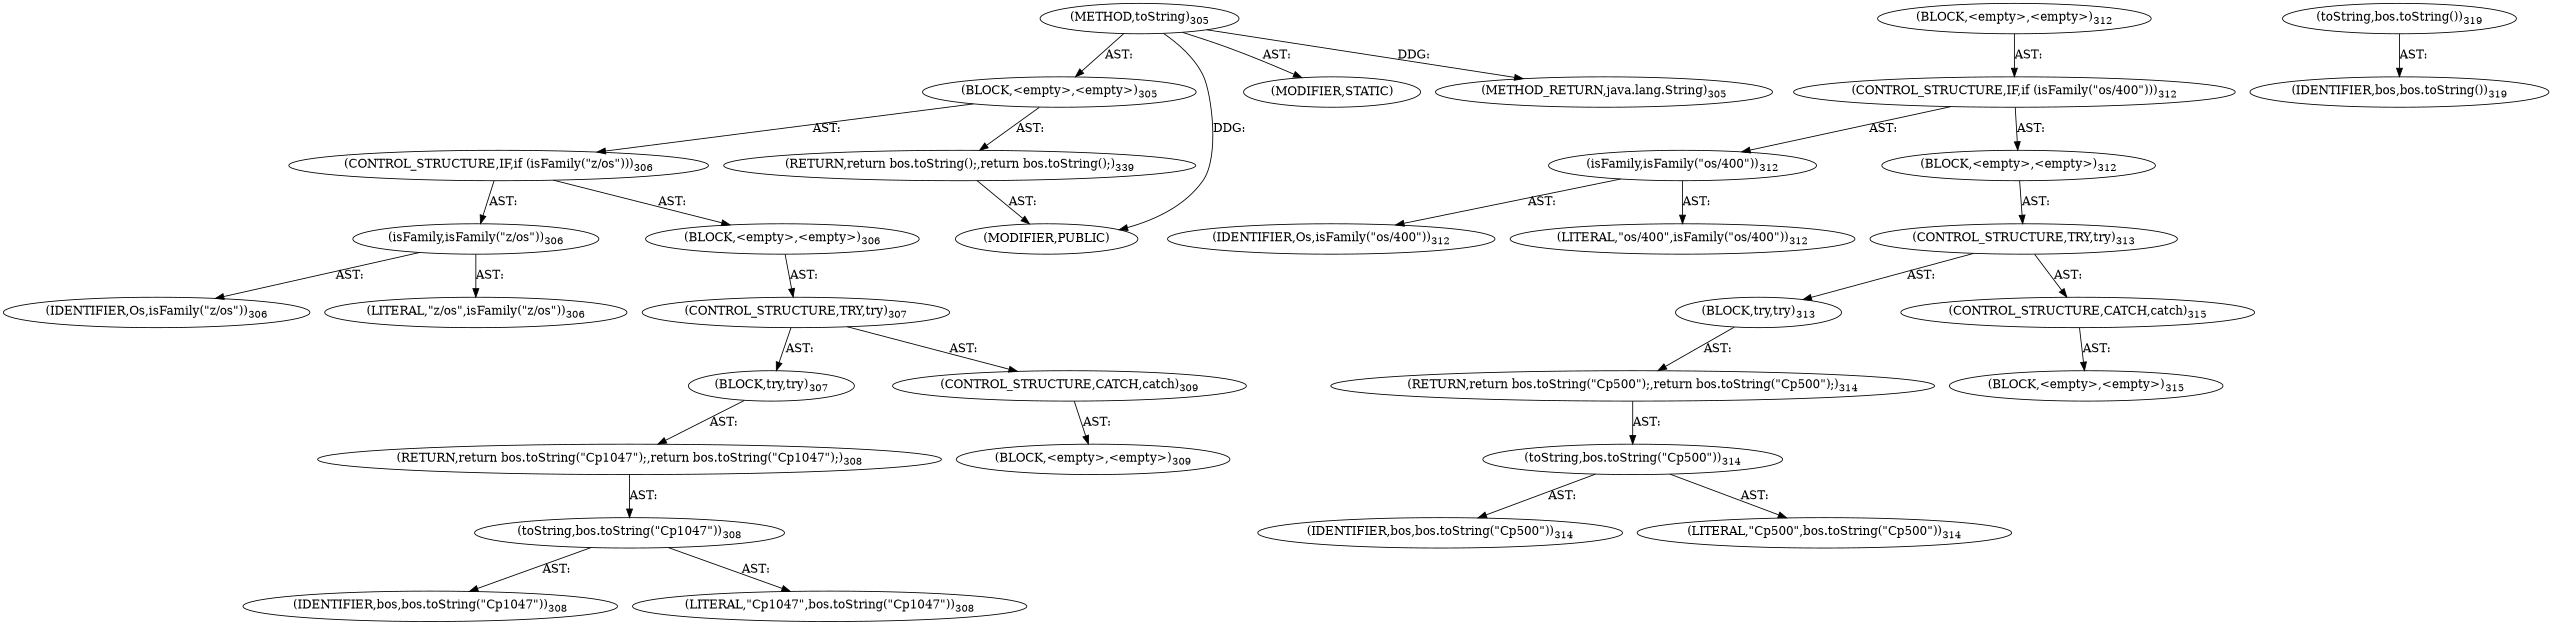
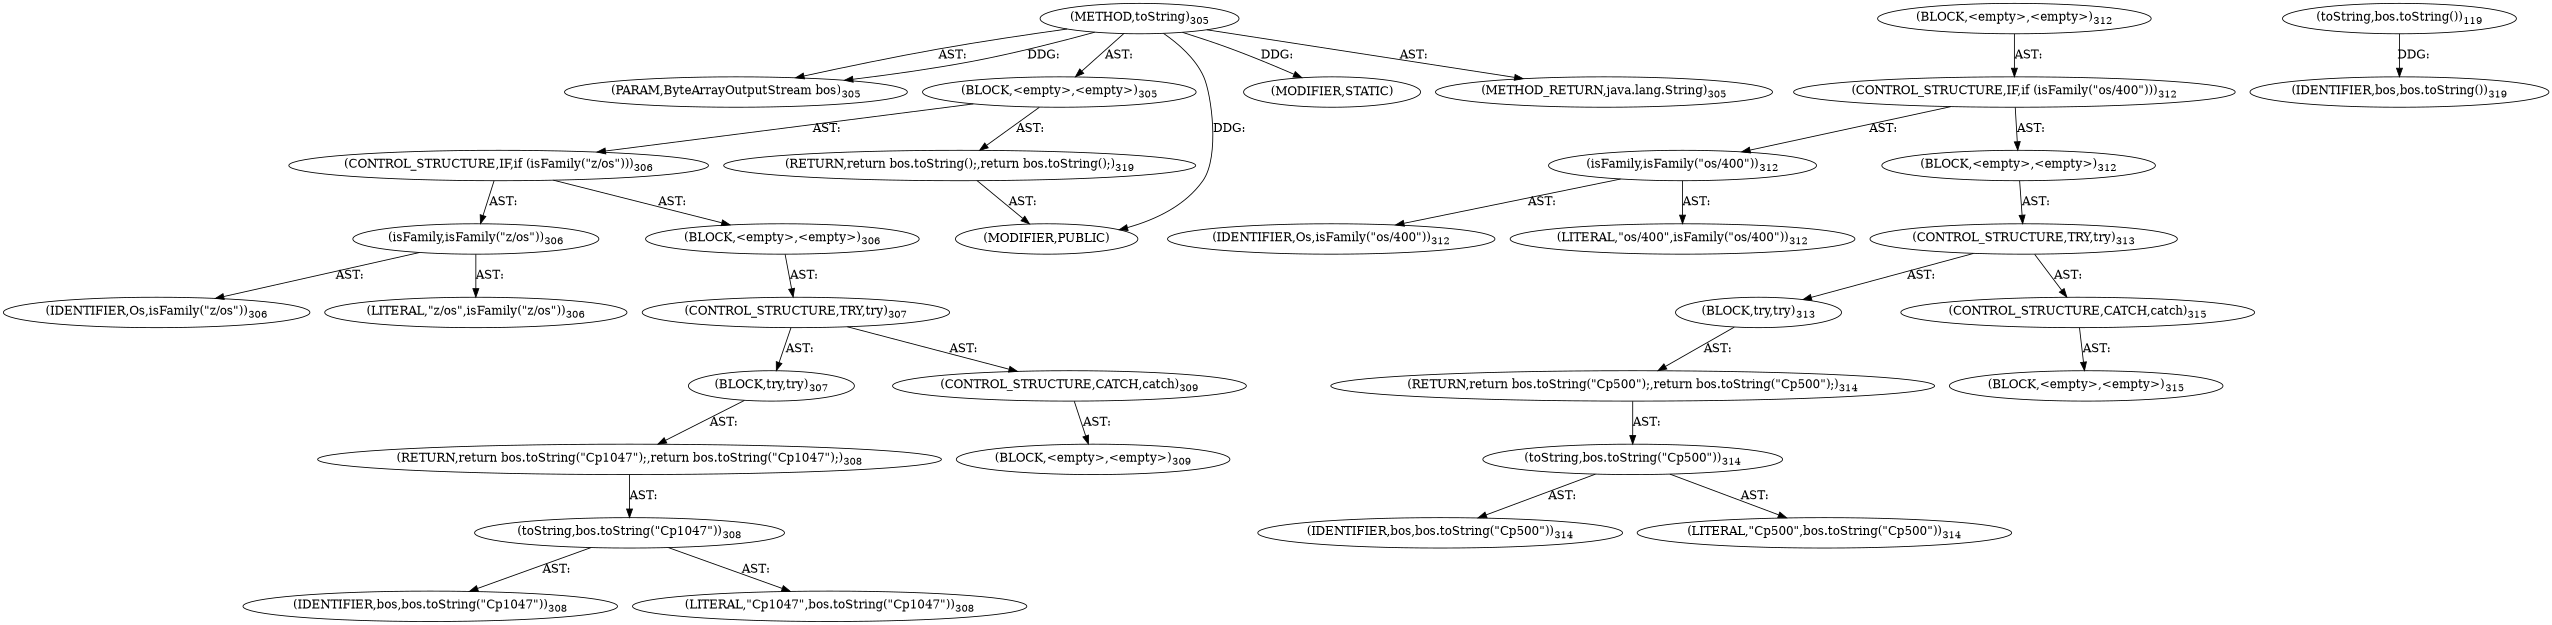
node "(toString,bos.toString())": text "319" -> "119"
edge "(METHOD,toString)" -> "(MODIFIER,STATIC)": label "AST: " -> "DDG: "
edge "(METHOD,toString)" -> "(METHOD_RETURN,java.lang.String)": label "DDG: " -> "AST: "
edge "(toString,bos.toString())" -> "(IDENTIFIER,bos,bos.toString())": label "AST: " -> "DDG: "
node "(PARAM,ByteArrayOutputStream bos)": added
node "(RETURN,return bos.toString();,return bos.toString();)": text "339" -> "319"
